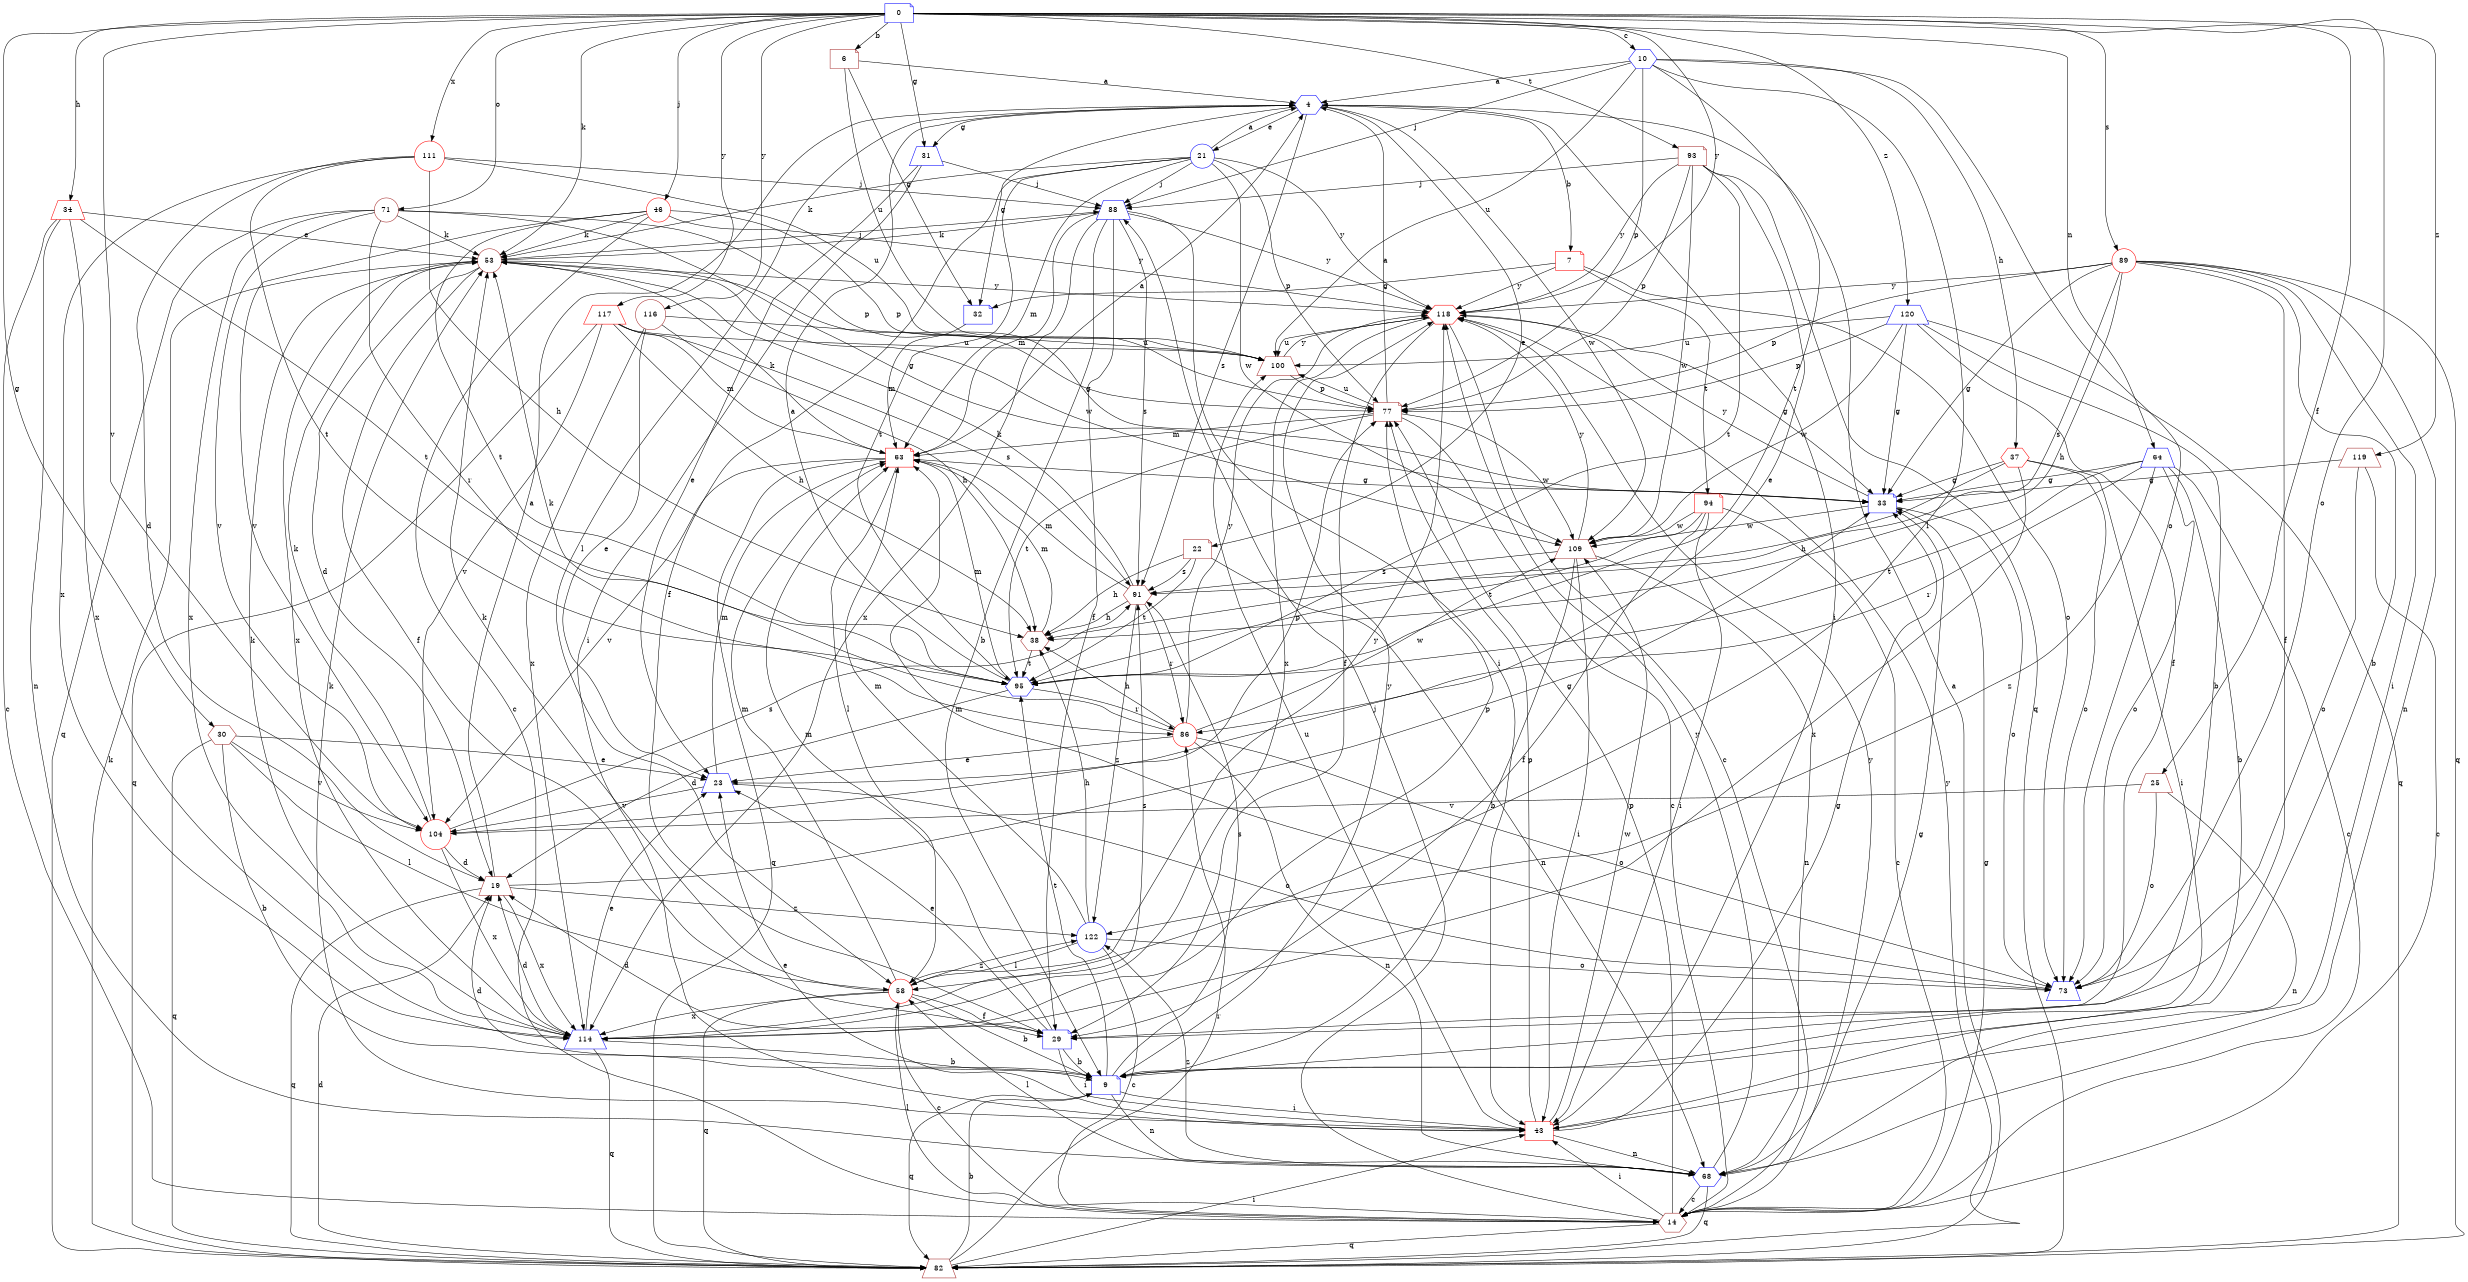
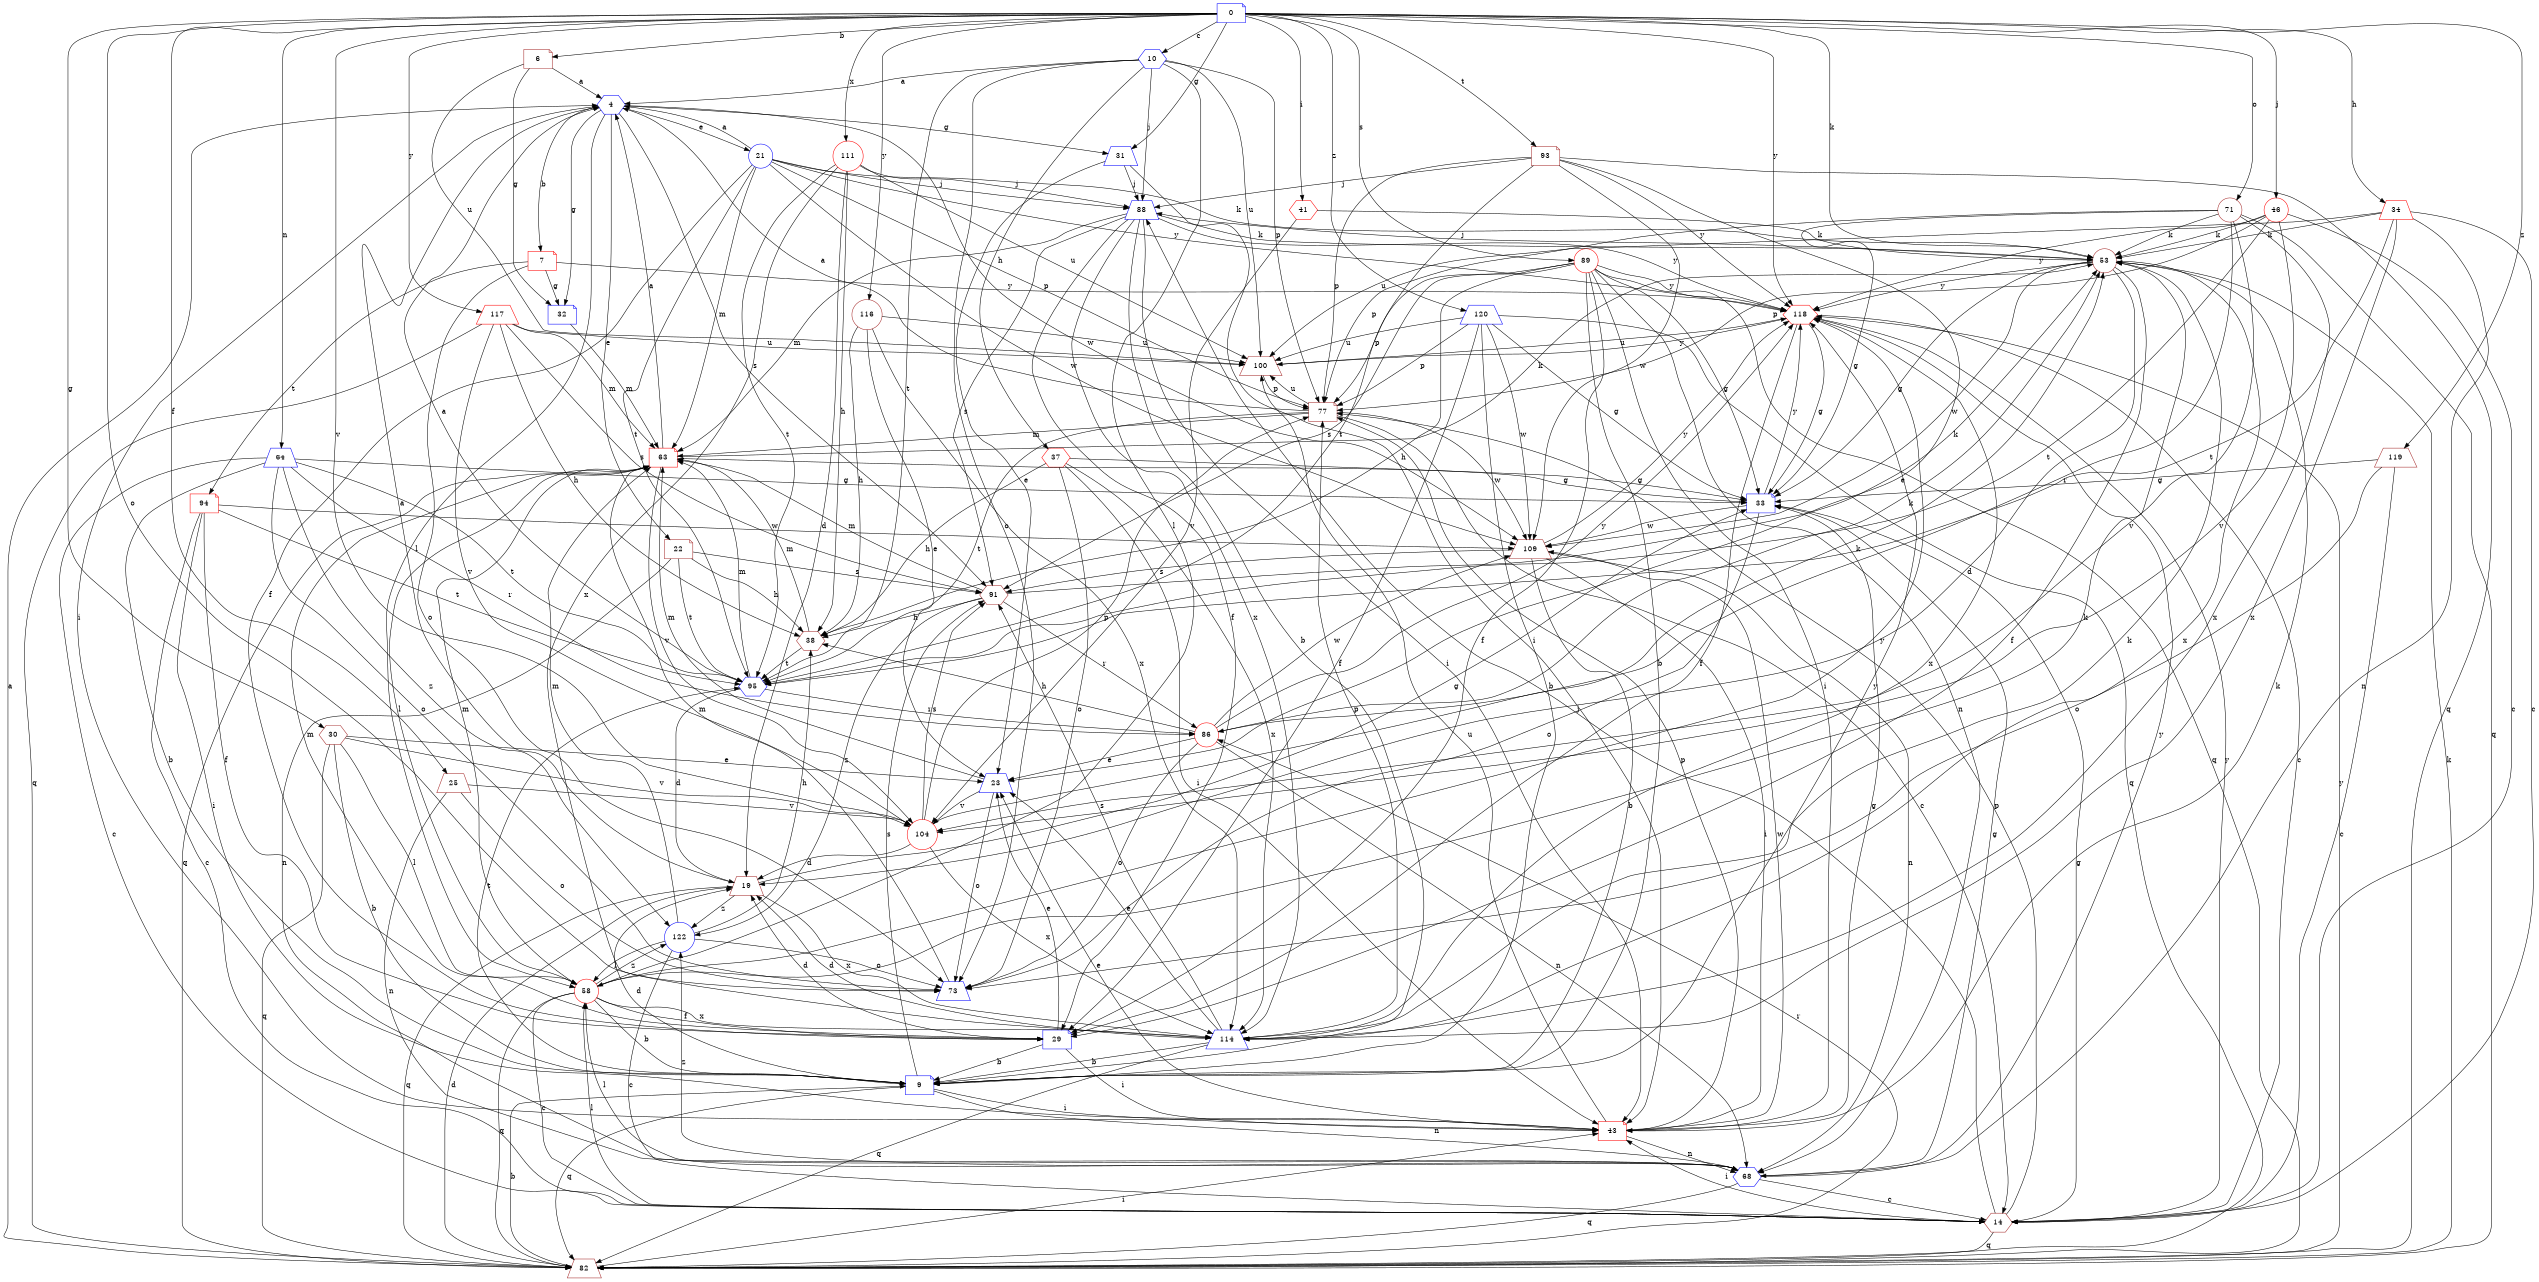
node "41": added
edge "34" -> "53": label "e" -> "k"
edge "34" -> "100": added, label "u"
